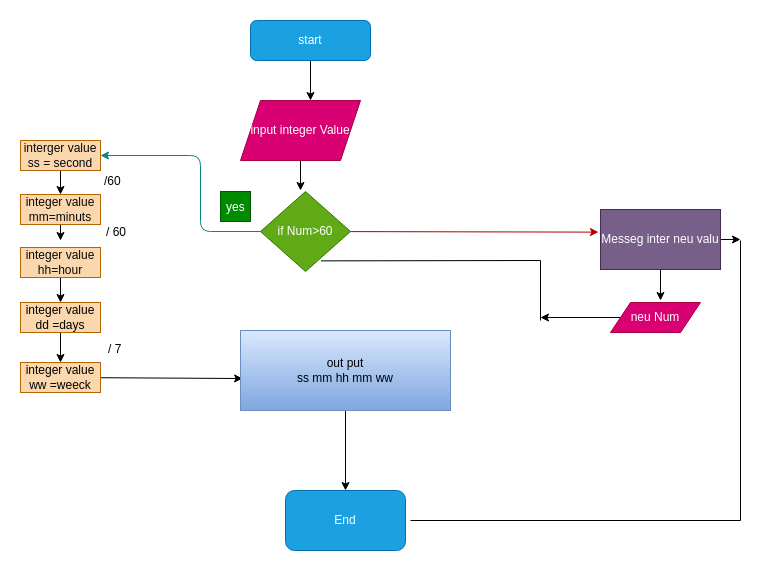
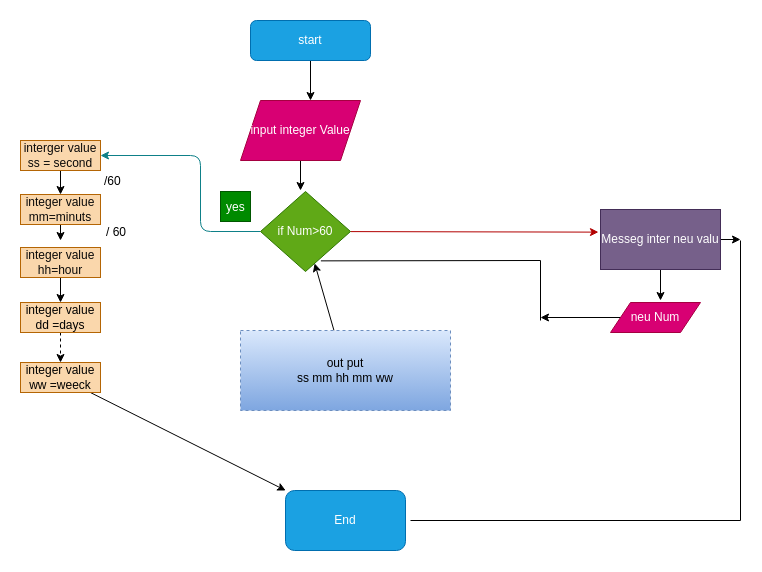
edge "integer value dd =days" -> "integer value ww =weeck": style solid -> dashed
node "/ 7": removed
node "out put ss mm hh mm ww": style solid -> dashed
edge "integer value ww =weeck" -> "out put ss mm hh mm ww": now "integer value ww =weeck" -> "End"
edge "out put ss mm hh mm ww" -> "End": now "out put ss mm hh mm ww" -> "if Num>60"
